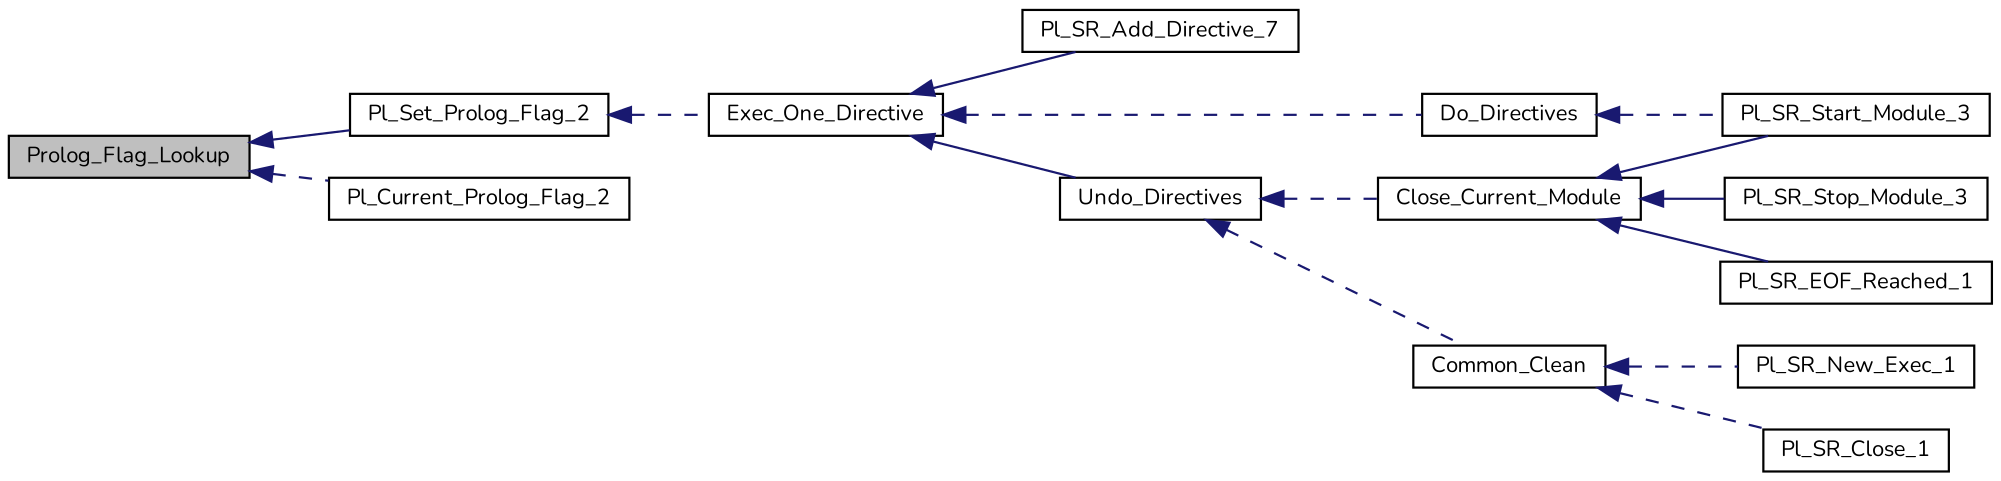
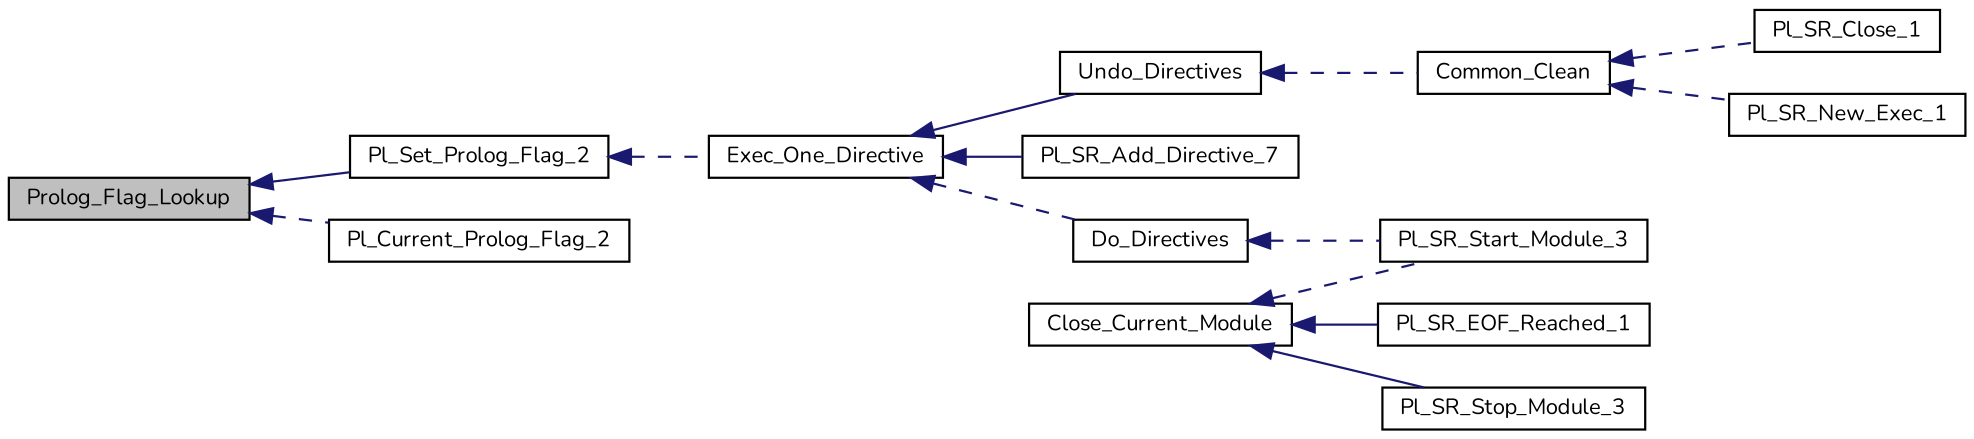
edge "Pl_SR_Start_Module_3" -> "Close_Current_Module": style solid -> dashed
edge "Close_Current_Module" -> "Undo_Directives": removed
